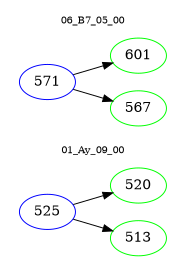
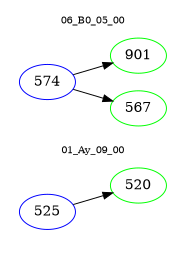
cluster "06_B7_05_00": label "06_B7_05_00" -> "06_B0_05_00"
node "601": label "601" -> "901"
node "571": label "571" -> "574"
node "513": removed
